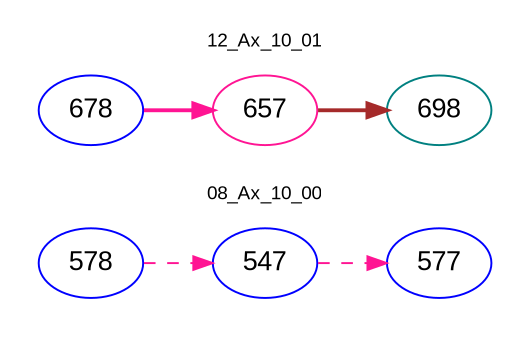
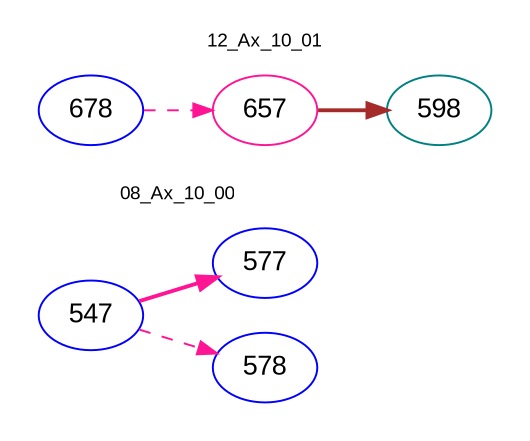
edge "678" -> "657": style bold -> dashed
node "698": label "698" -> "598"
edge "578" -> "547": reversed
edge "547" -> "577": style dashed -> bold
